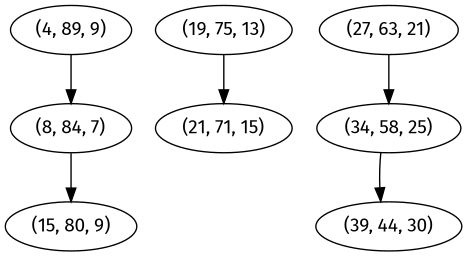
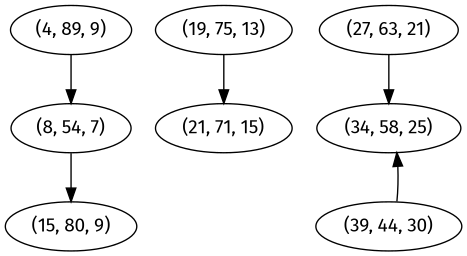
node "(8, 84, 7)": label "(8, 84, 7)" -> "(8, 54, 7)"
edge "(34, 58, 25)" -> "(39, 44, 30)": reversed
